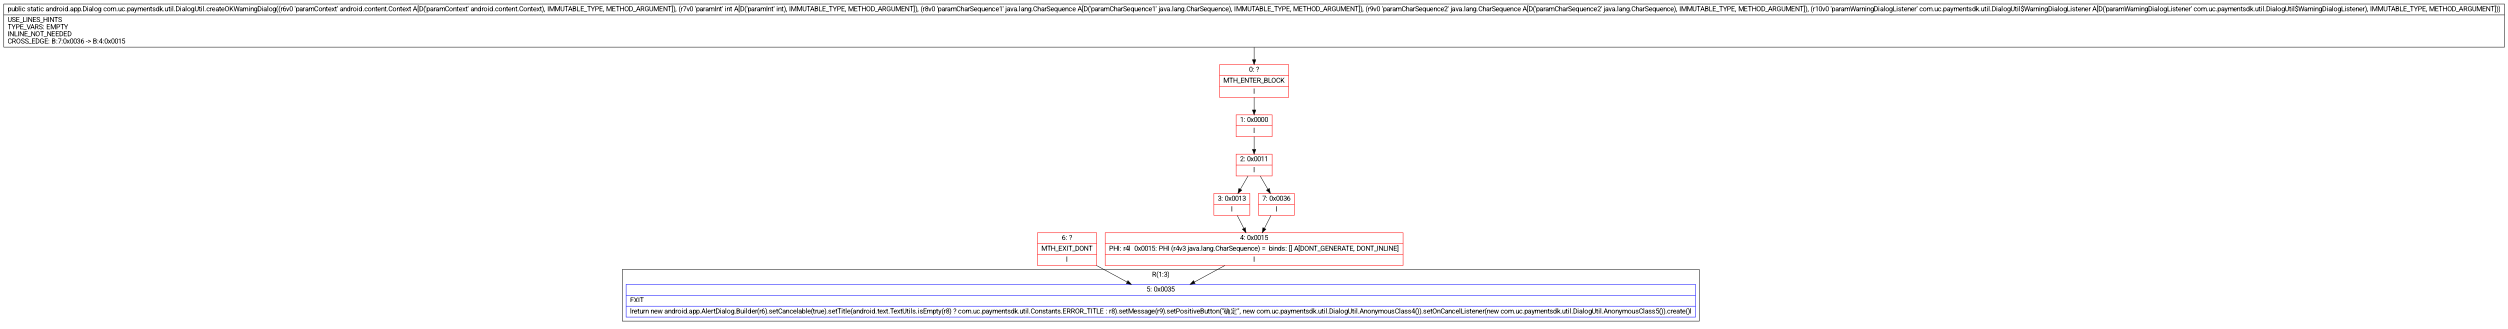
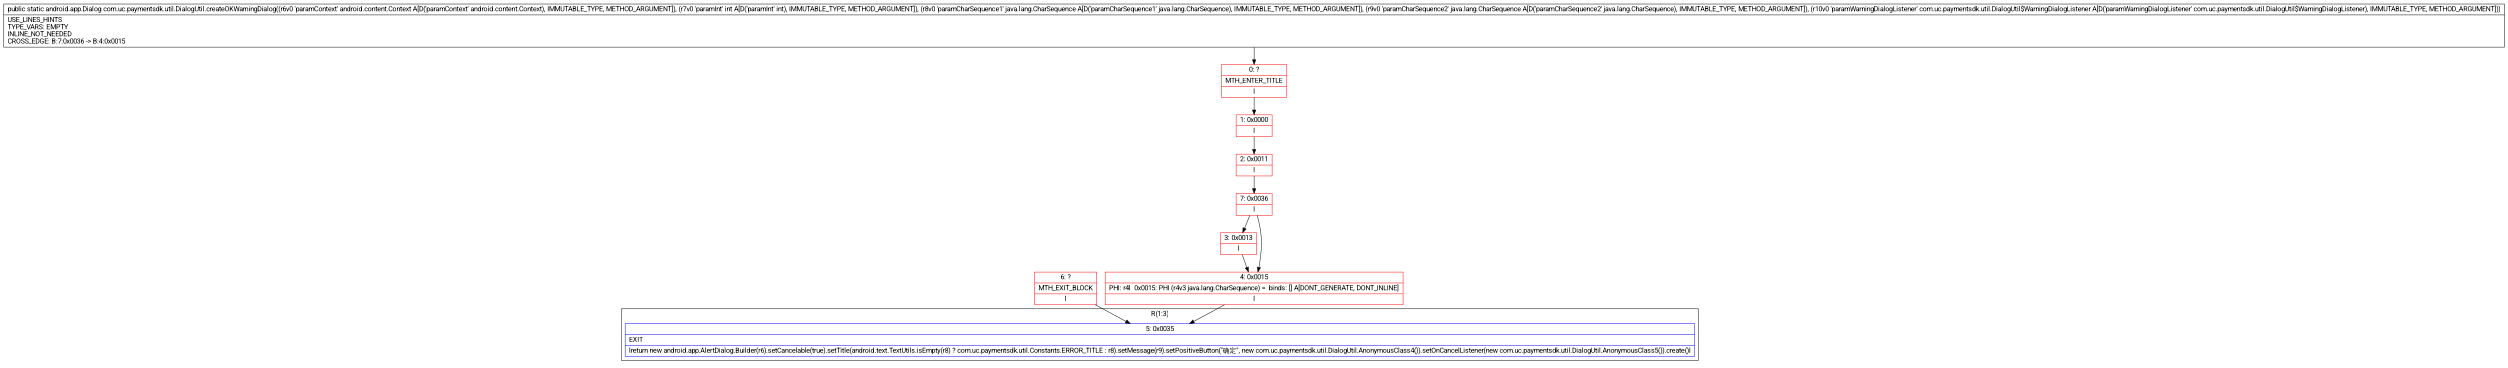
node "0: ?": text "MTH_ENTER_BLOCK" -> "MTH_ENTER_TITLE"
edge "2: 0x0011" -> "3: 0x0013": now "7: 0x0036" -> "3: 0x0013"
node "6: ?": text "MTH_EXIT_DONT" -> "MTH_EXIT_BLOCK"
